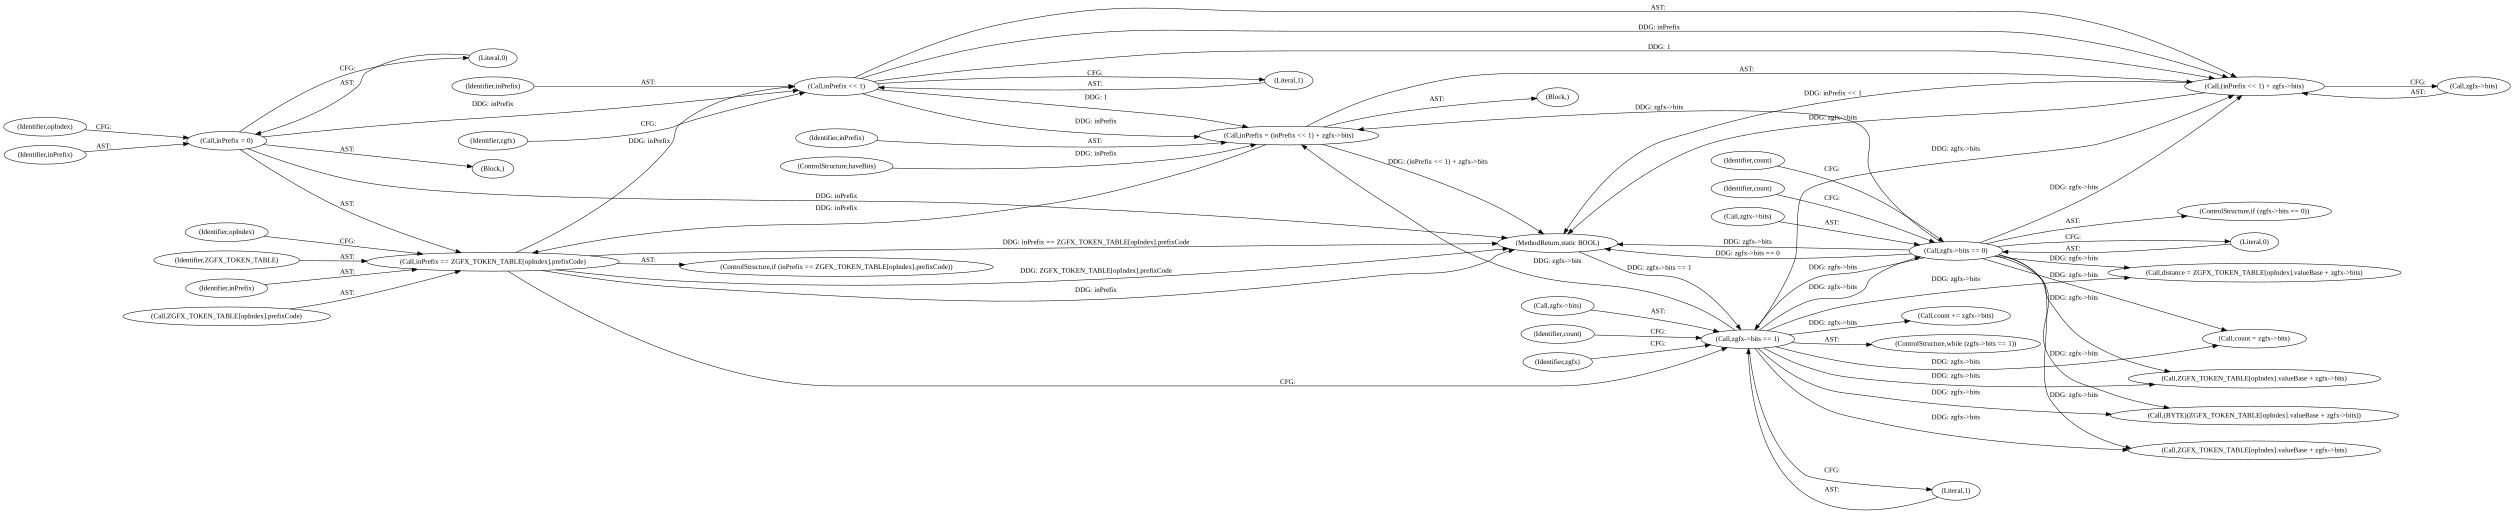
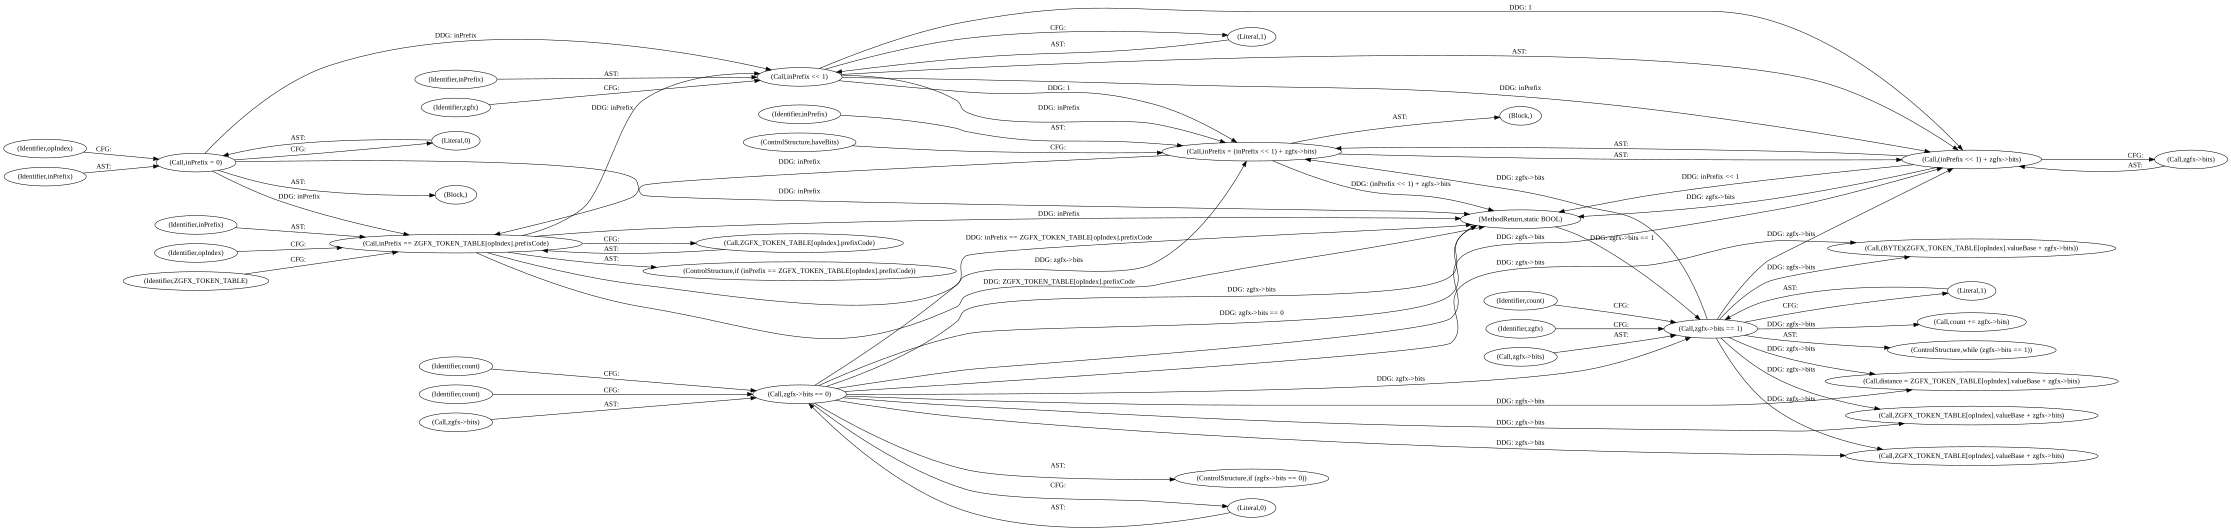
edge "(Call,(inPrefix << 1) + zgfx->bits)" -> "(Call,inPrefix = (inPrefix << 1) + zgfx->bits)": added, label "AST:"
edge "(ControlStructure,haveBits)" -> "(Call,inPrefix = (inPrefix << 1) + zgfx->bits)": label "DDG: inPrefix" -> "CFG: "
edge "(Call,inPrefix = 0)" -> "(Call,inPrefix == ZGFX_TOKEN_TABLE[opIndex].prefixCode)": label "AST: " -> "DDG: inPrefix"
edge "(Identifier,ZGFX_TOKEN_TABLE)" -> "(Call,inPrefix == ZGFX_TOKEN_TABLE[opIndex].prefixCode)": label "AST: " -> "CFG: "
edge "(Call,zgfx->bits == 1)" -> "(Call,zgfx->bits == 0)": removed, label "DDG: zgfx->bits"
node "(Call,count = zgfx->bits)": removed
edge "(Call,inPrefix == ZGFX_TOKEN_TABLE[opIndex].prefixCode)" -> "(Call,zgfx->bits == 1)": now "(Call,inPrefix == ZGFX_TOKEN_TABLE[opIndex].prefixCode)" -> "(Call,ZGFX_TOKEN_TABLE[opIndex].prefixCode)"
